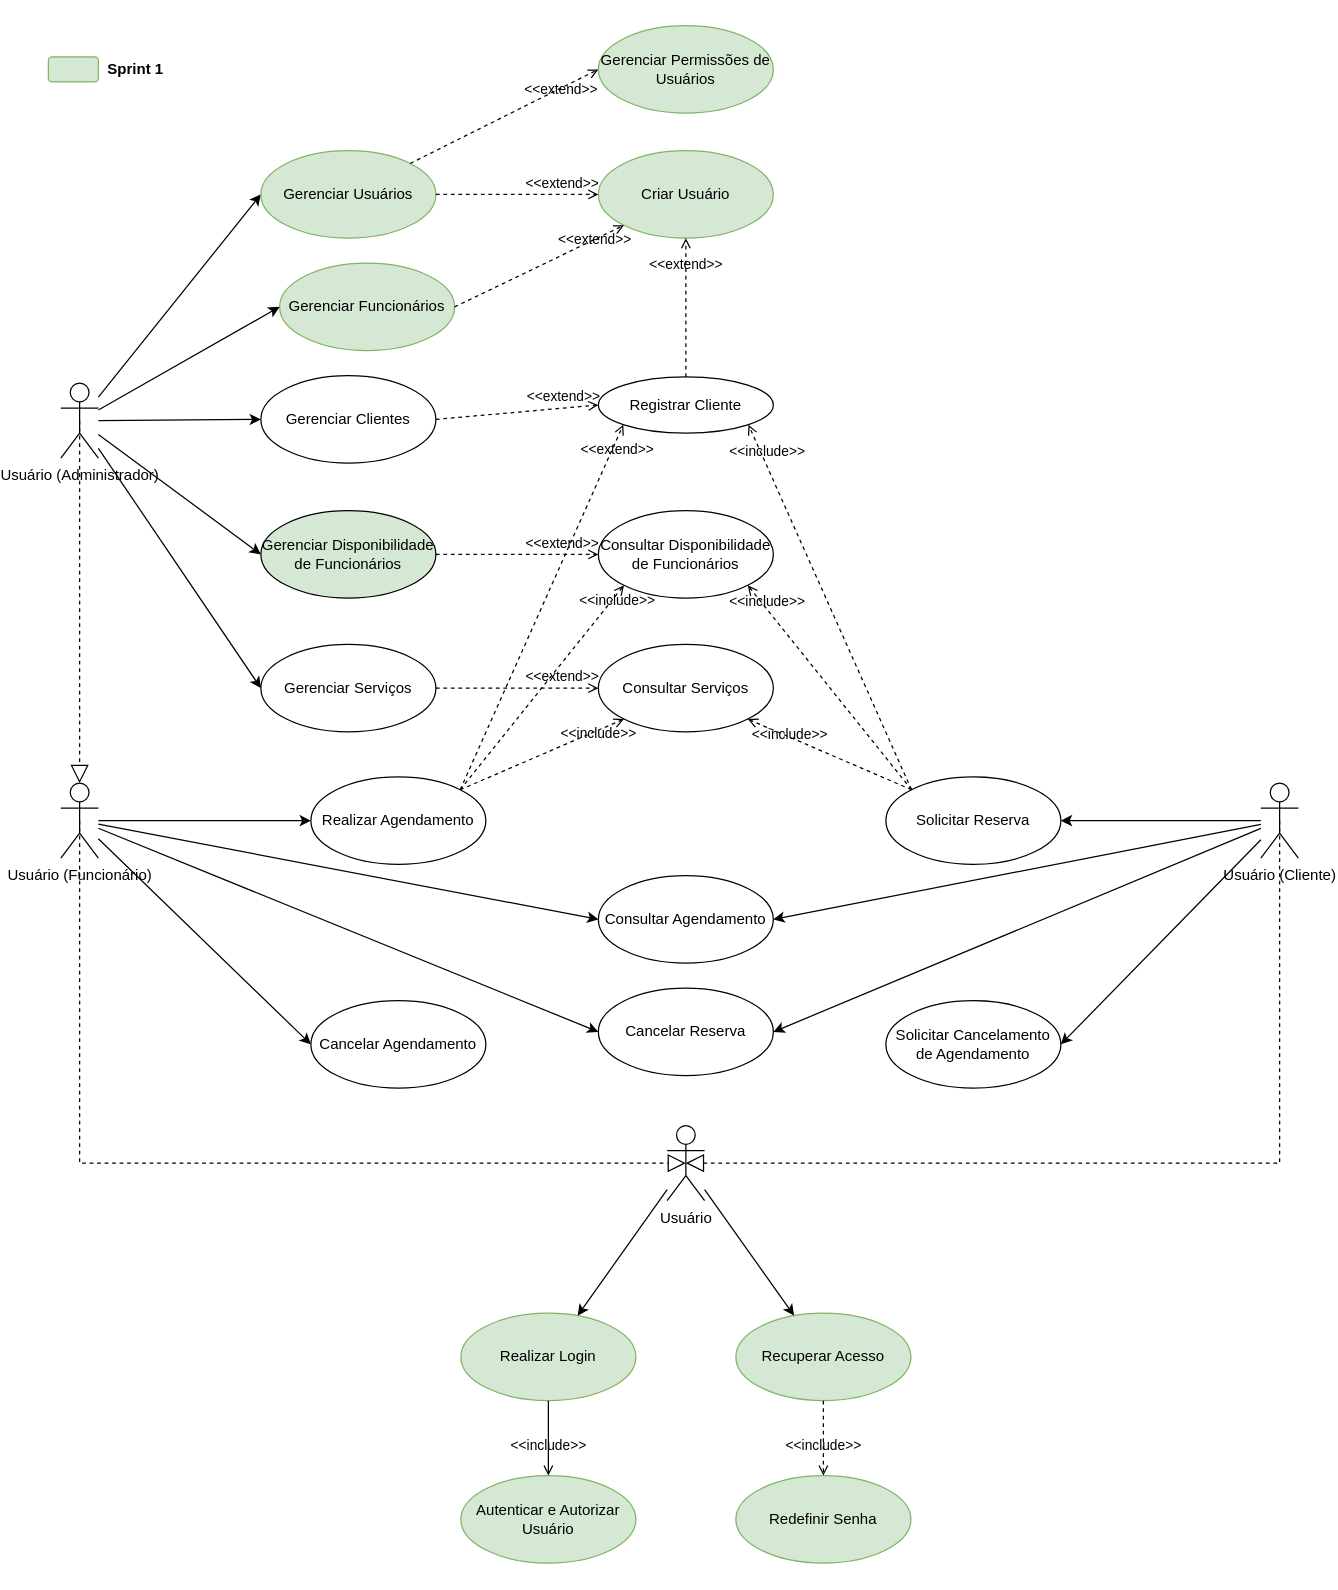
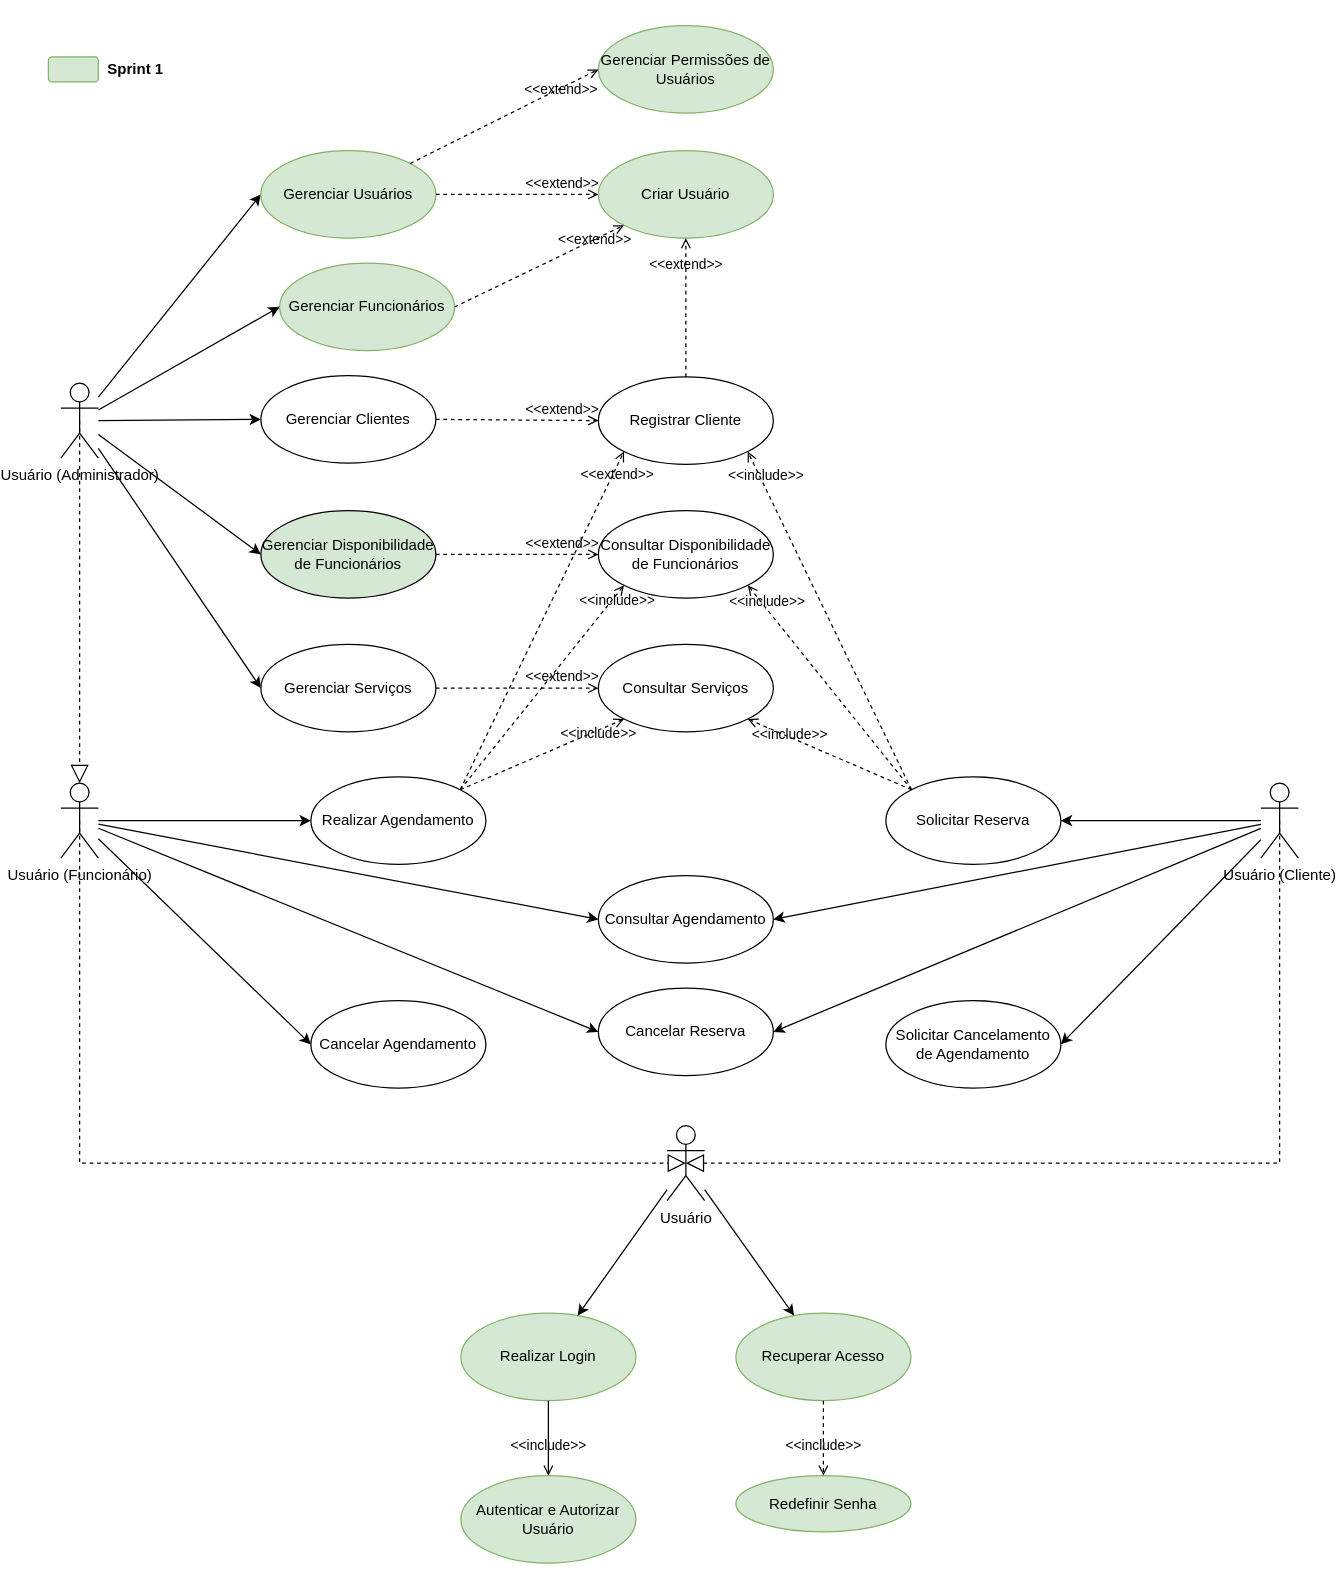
node "Registrar Cliente": size 175x56 -> 175x88
node "Redefinir Senha": size 175x88 -> 175x56
